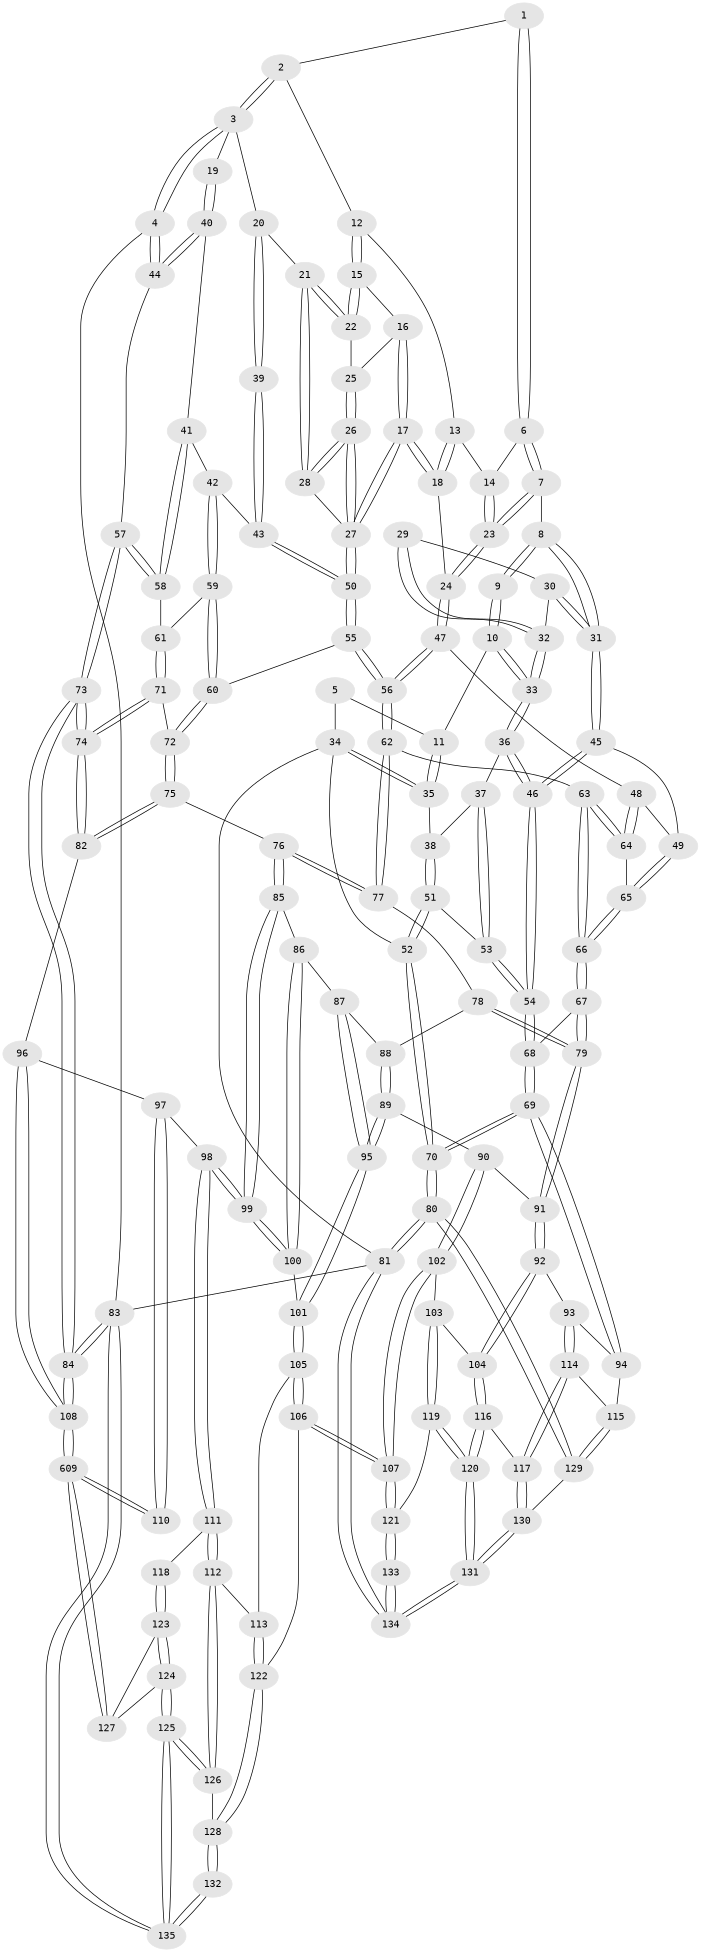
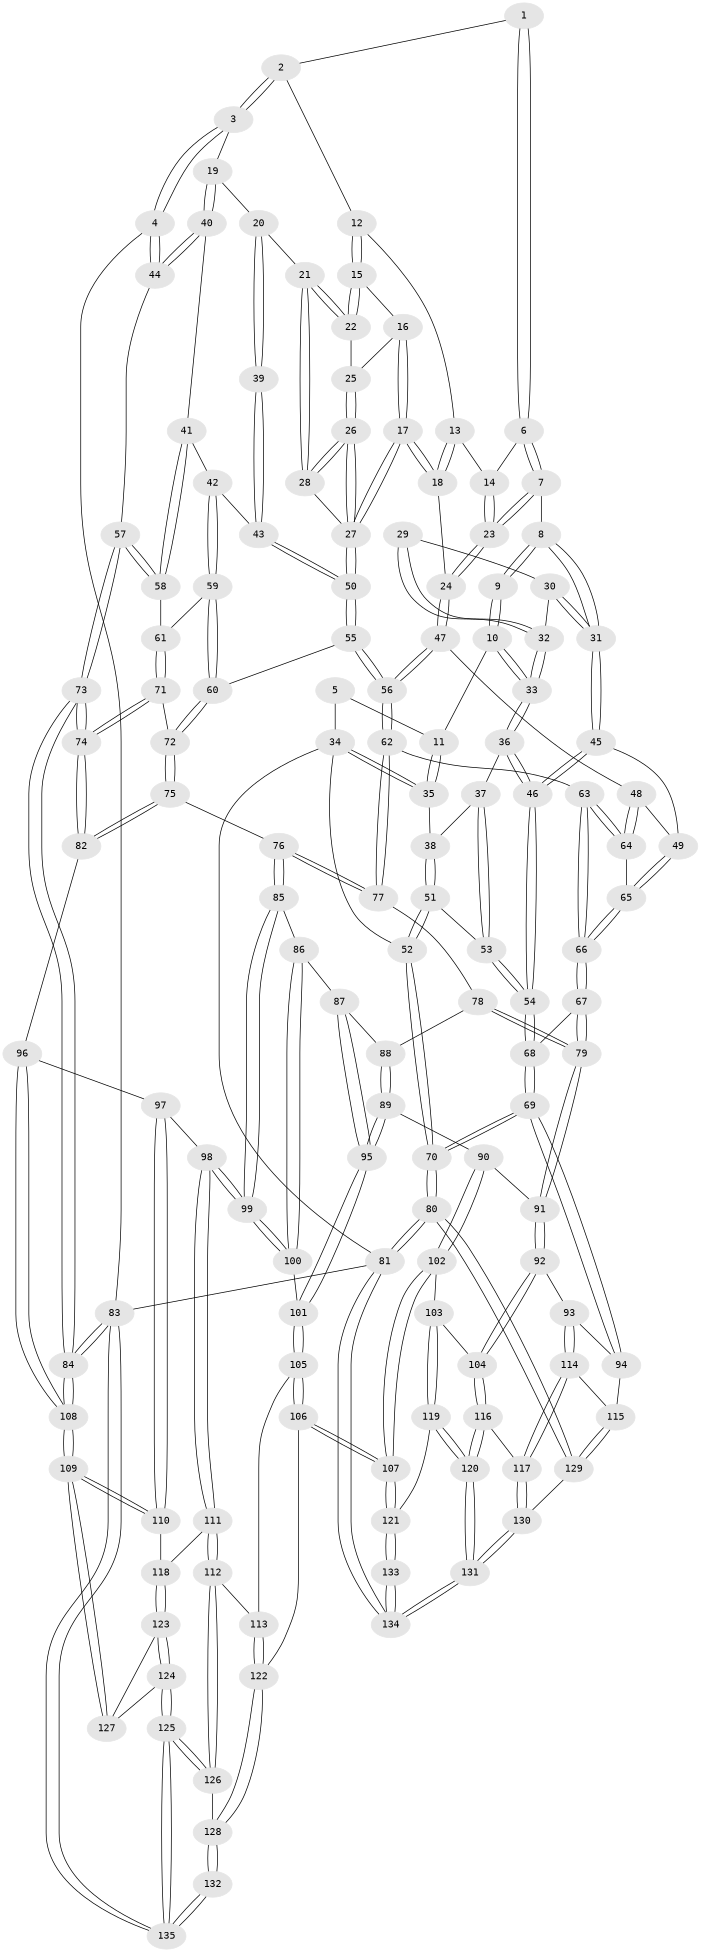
edge "3" -- "20": now "19" -- "20"
node "609": label "609" -> "109"
edge "110" -- "118": added
